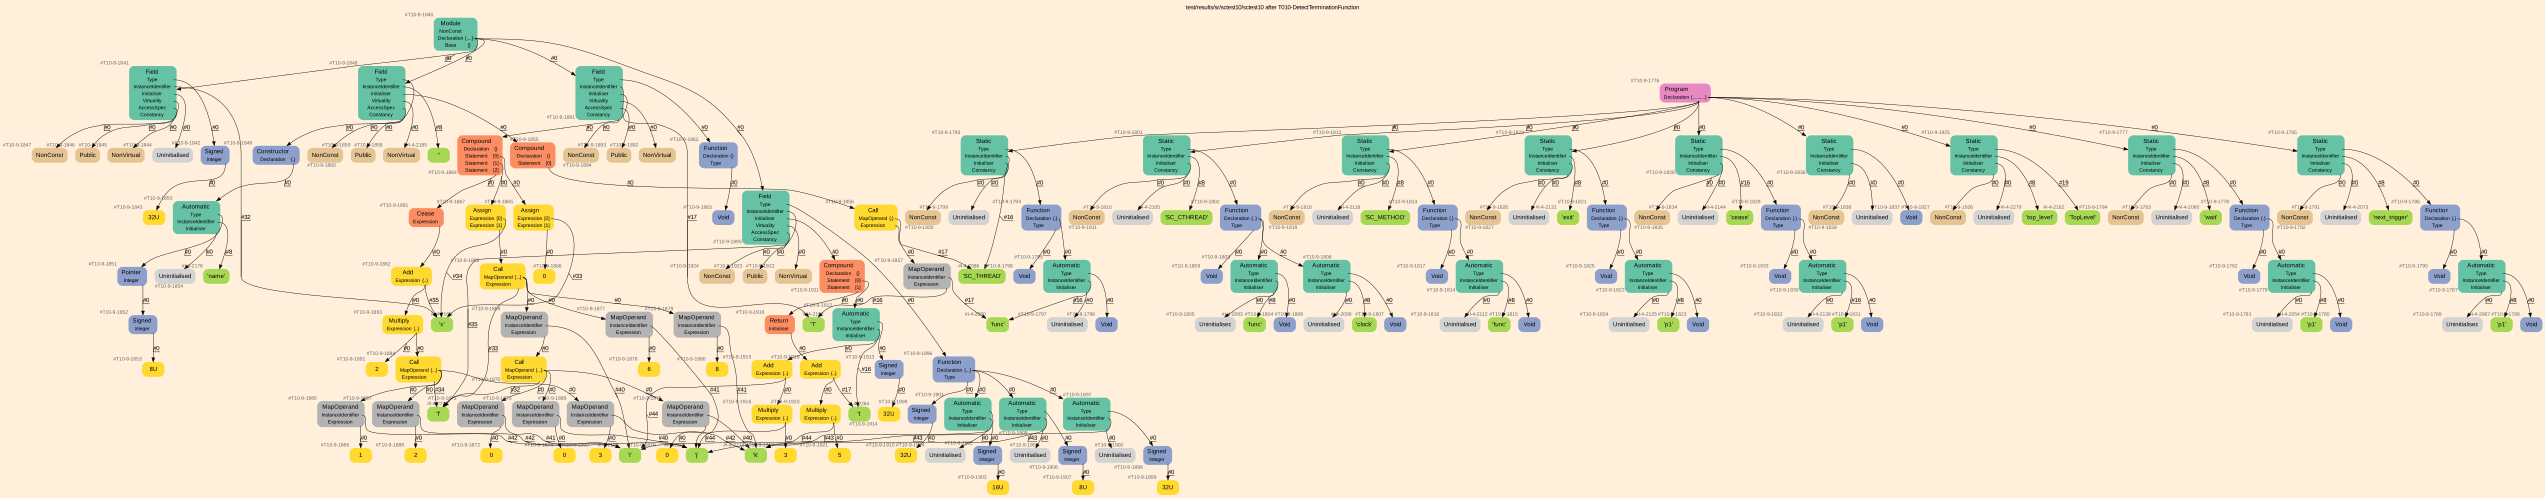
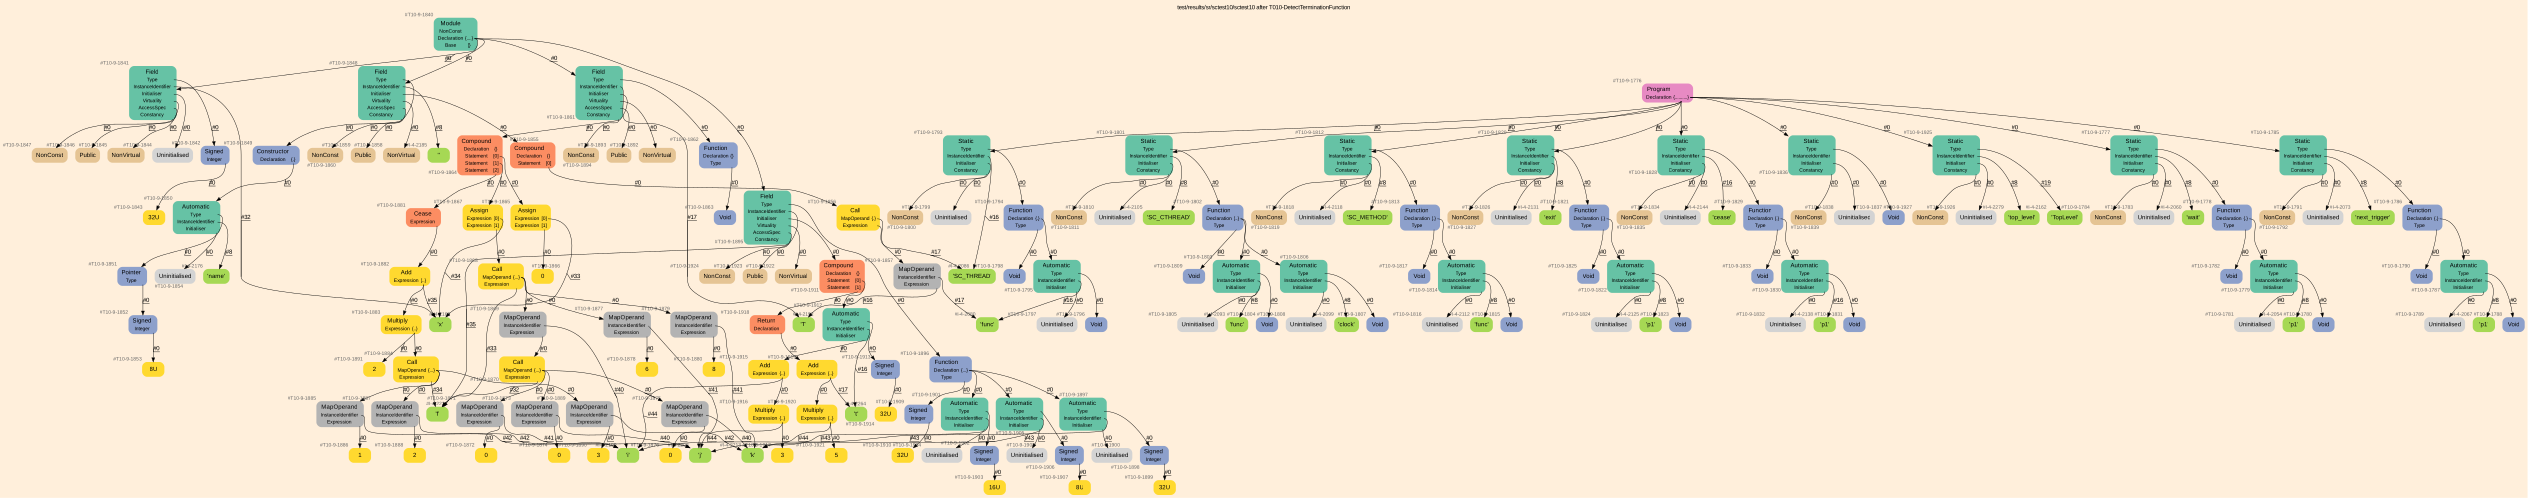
node "Pointer": text "Integer" -> "Type"
node "Return": text "Initialiser" -> "Declaration"
